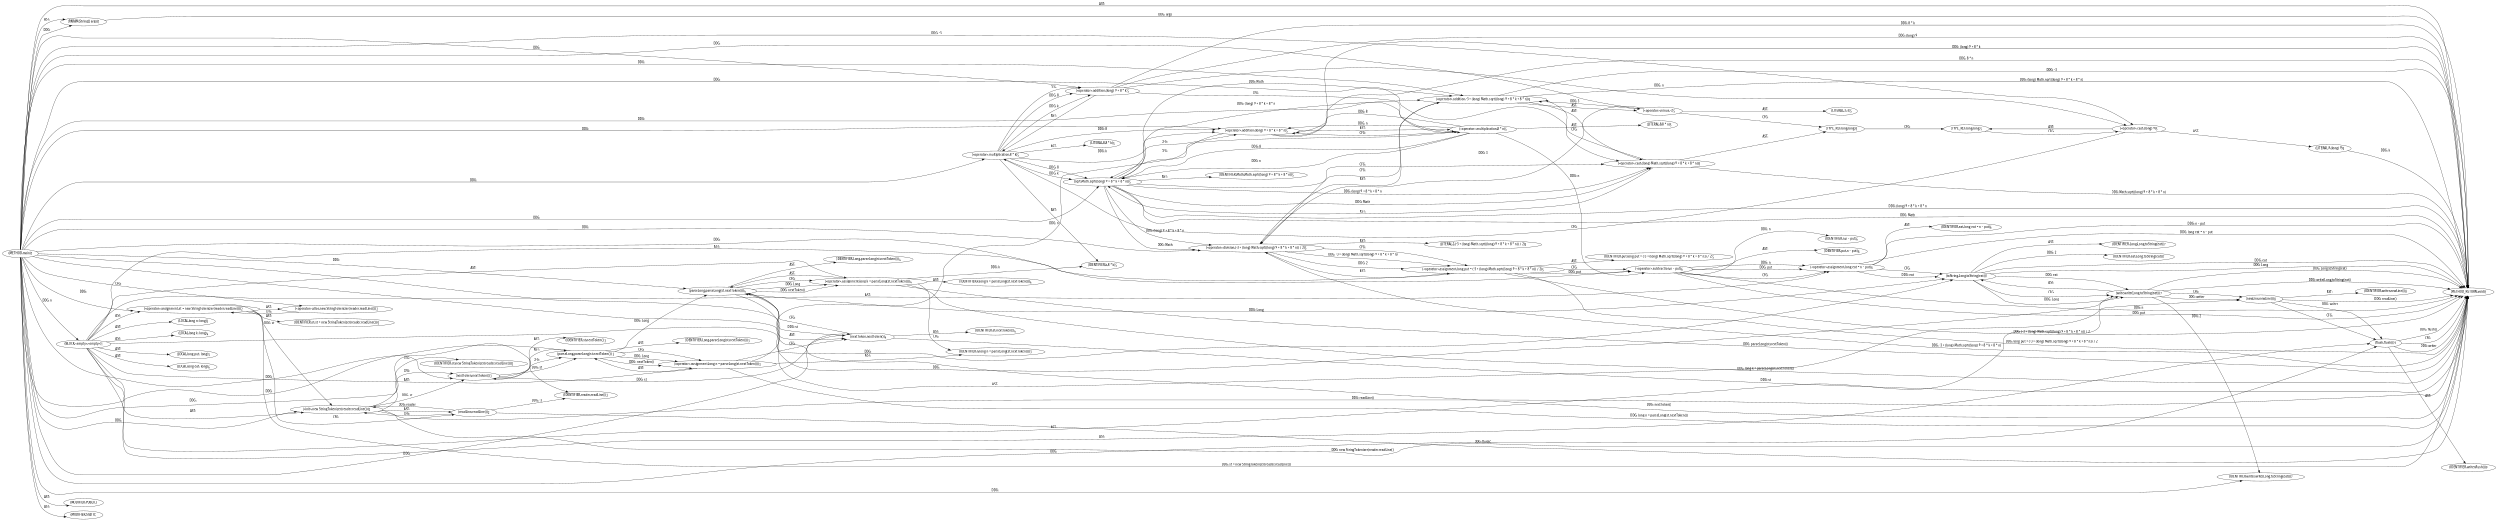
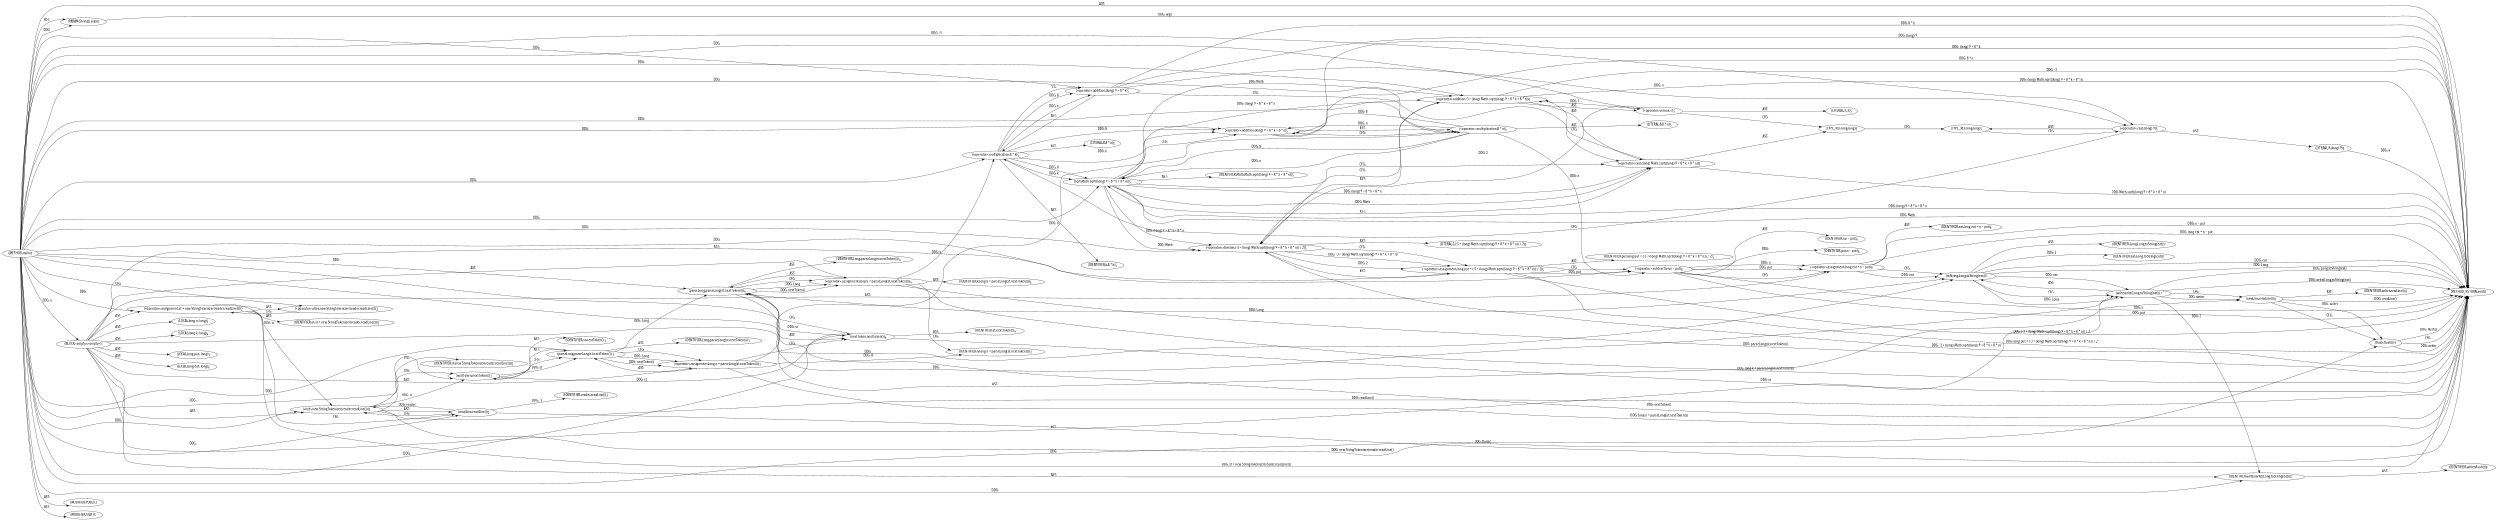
edge "(<operator>.addition,(long) 9 + 8 * k + 8 * n)" -> "(sqrt,Math.sqrt((long) 9 + 8 * k + 8 * n))": removed, label "CFG:"
edge "(<operator>.subtraction,n - put)" -> "(IDENTIFIER,n,n - put)": label "DDG: n" -> "AST: "
edge "(<operator>.subtraction,n - put)" -> "(IDENTIFIER,put,n - put)": label "AST: " -> "DDG: "
edge "(<operator>.assignment,long k = parseLong(st.nextToken()))" -> "(IDENTIFIER,k,8 * k)": now "(<operator>.assignment,long k = parseLong(st.nextToken()))" -> "(<operator>.multiplication,8 * k)"
edge "(<operator>.assignment,long n = parseLong(st.nextToken()))" -> "(IDENTIFIER,n,long n = parseLong(st.nextToken()))": label "AST: " -> "DDG: 8"
edge "(METHOD,main)" -> "(IDENTIFIER,reader,readLine())": now "(METHOD,main)" -> "(readLine,readLine())"
edge "(flush,flush())" -> "(IDENTIFIER,writer,flush())": now "(IDENTIFIER,writer,write(Long.toString(eat)))" -> "(IDENTIFIER,writer,flush())"
edge "(BLOCK,<empty>,<empty>)" -> "(flush,flush())": now "(BLOCK,<empty>,<empty>)" -> "(IDENTIFIER,writer,write(Long.toString(eat)))"
